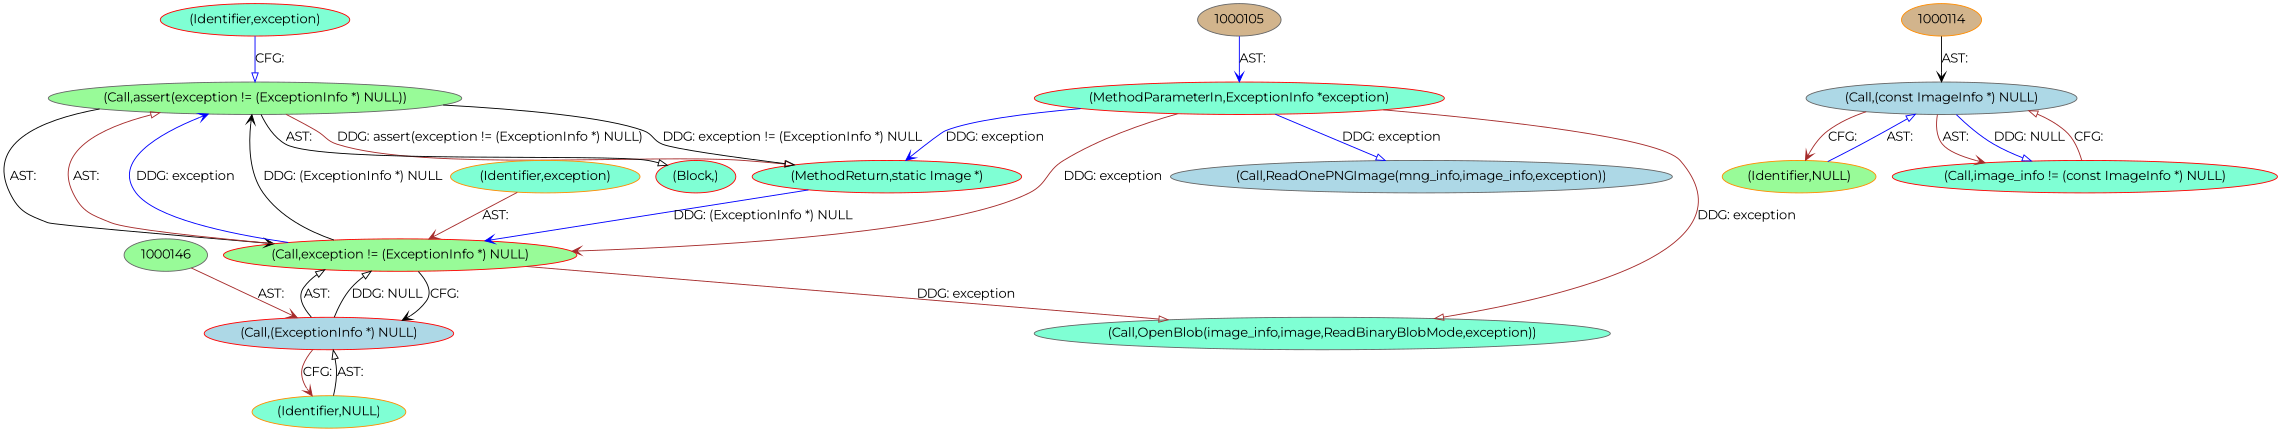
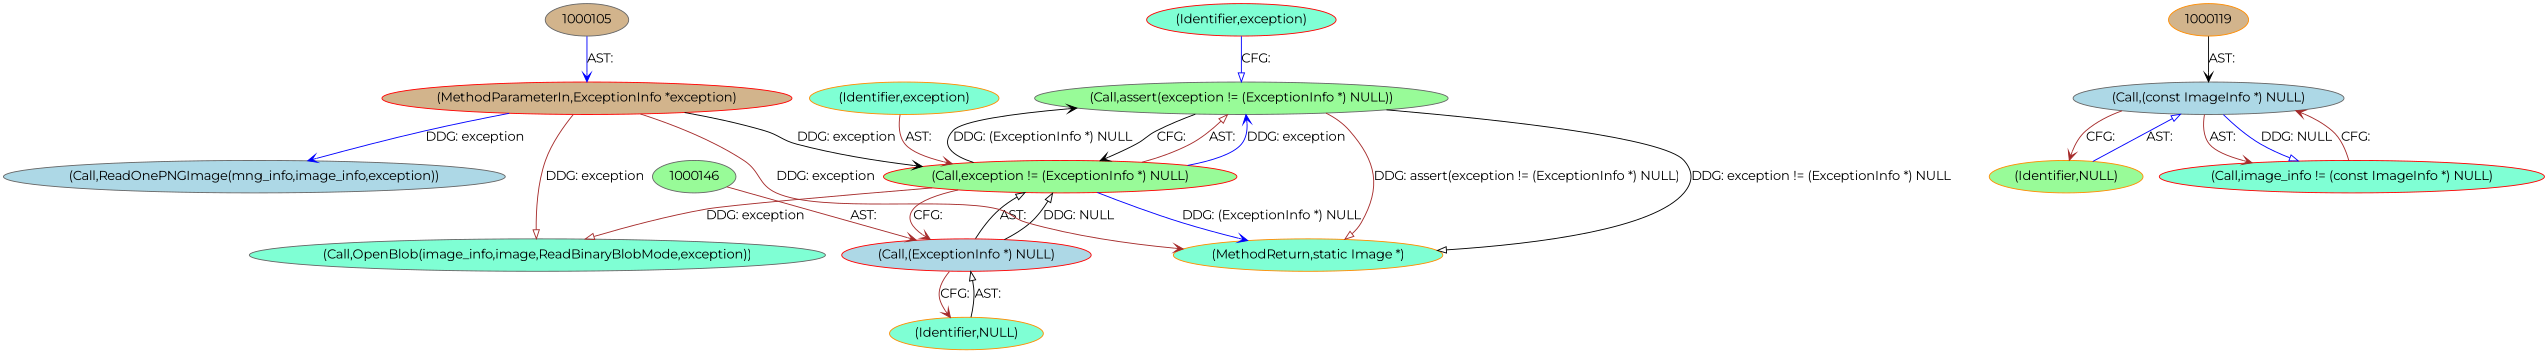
node "1000114": label "1000114" -> "1000119"
node "(MethodParameterIn,ExceptionInfo *exception)": fillcolor aquamarine -> tan
edge "(MethodParameterIn,ExceptionInfo *exception)" -> "(MethodReturn,static Image *)": color blue -> brown
edge "(Call,image_info != (const ImageInfo *) NULL)" -> "(Call,(const ImageInfo *) NULL)": arrowhead onormal -> vee
edge "(MethodParameterIn,ExceptionInfo *exception)" -> "(Call,ReadOnePNGImage(mng_info,image_info,exception))": arrowhead onormal -> vee
edge "(Call,assert(exception != (ExceptionInfo *) NULL))" -> "(Call,exception != (ExceptionInfo *) NULL)": label "AST: " -> "CFG: "
node "(Block,)": removed
node "(MethodReturn,static Image *)": color red -> darkorange
edge "(MethodReturn,static Image *)" -> "(Call,exception != (ExceptionInfo *) NULL)": reversed
edge "(MethodParameterIn,ExceptionInfo *exception)" -> "(Call,exception != (ExceptionInfo *) NULL)": color brown -> black
edge "(Call,exception != (ExceptionInfo *) NULL)" -> "(Call,(ExceptionInfo *) NULL)": color black -> brown
